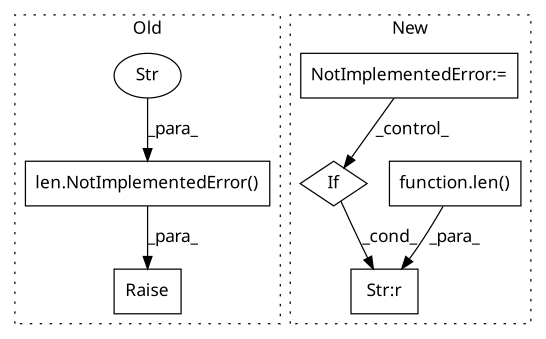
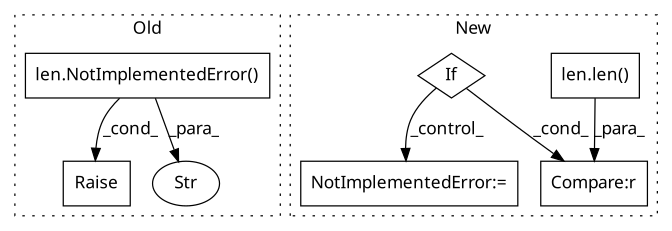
edge "Str" -> "len.NotImplementedError()": reversed
edge "NotImplementedError:=" -> "If": reversed
node "function.len()": label "function.len()" -> "len.len()"
edge "len.NotImplementedError()" -> "Raise": label "_para_" -> "_cond_"
node "Str:r": label "Str:r" -> "Compare:r"
